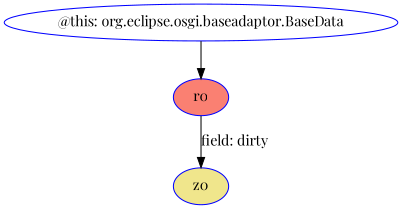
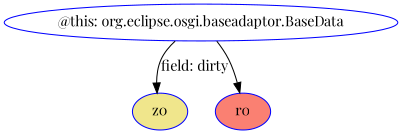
edge "r0" -> "z0": now "@this: org.eclipse.osgi.baseadaptor.BaseData" -> "z0"
